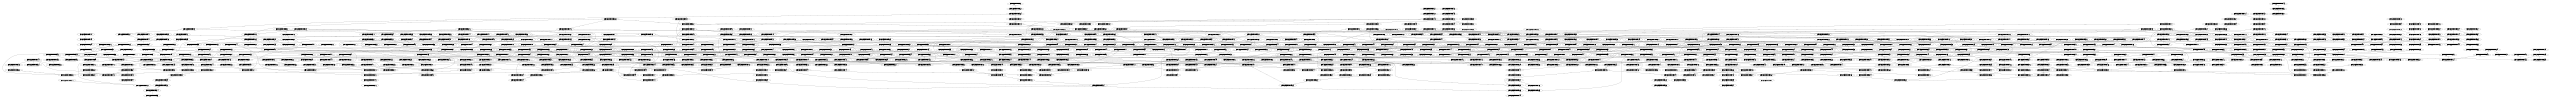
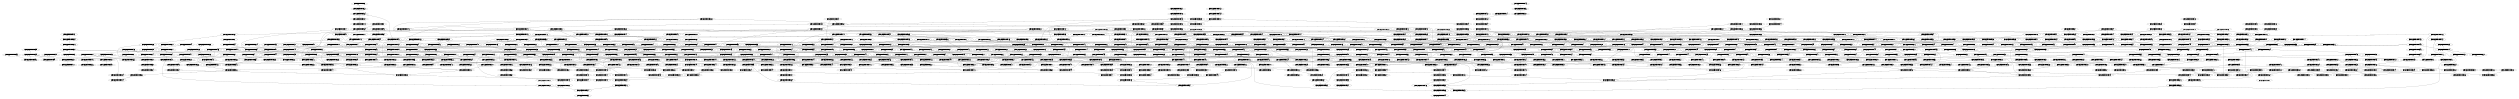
node "GEO_GRAPH_NODE_425": label "GEO_GRAPH_NODE_425" -> "NODE_GRAPH_NODE_425"
node "GEO_GRAPH_NODE_344": removed
